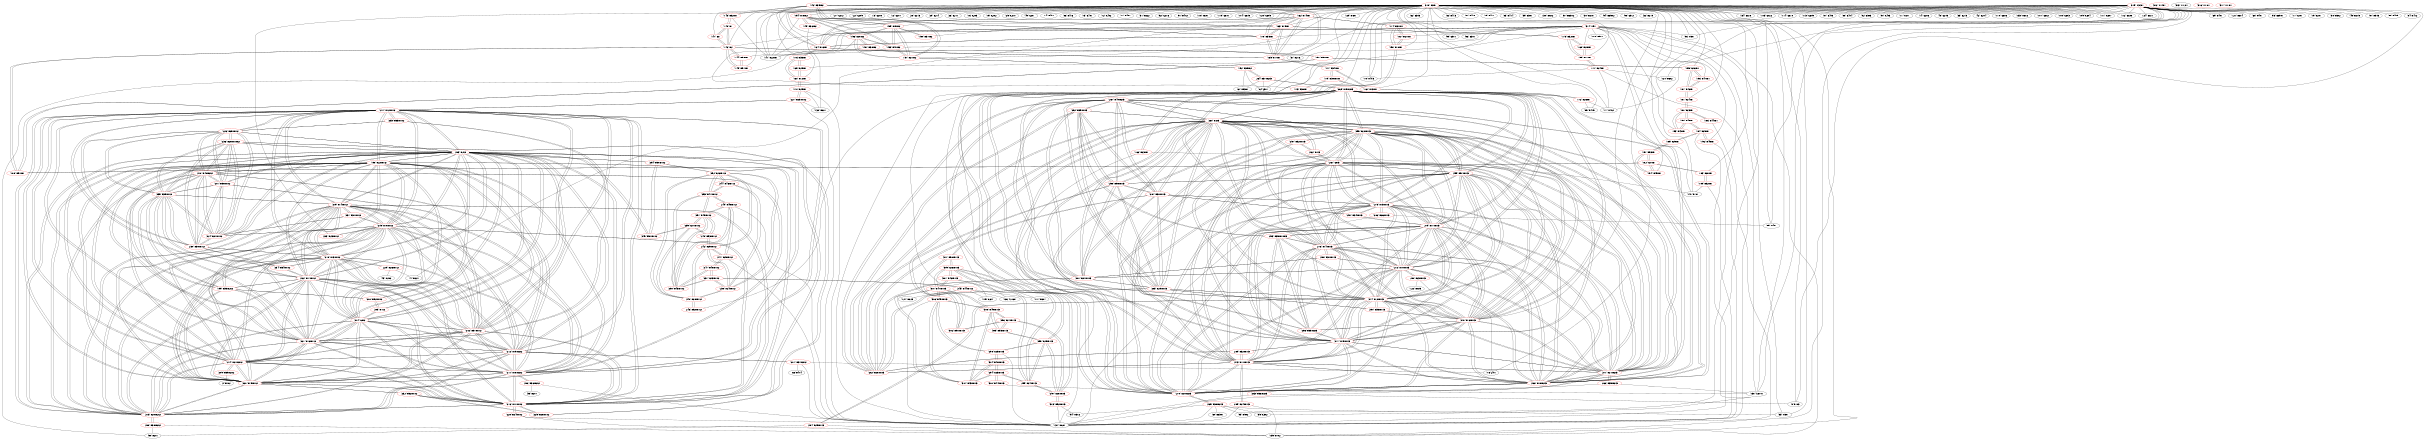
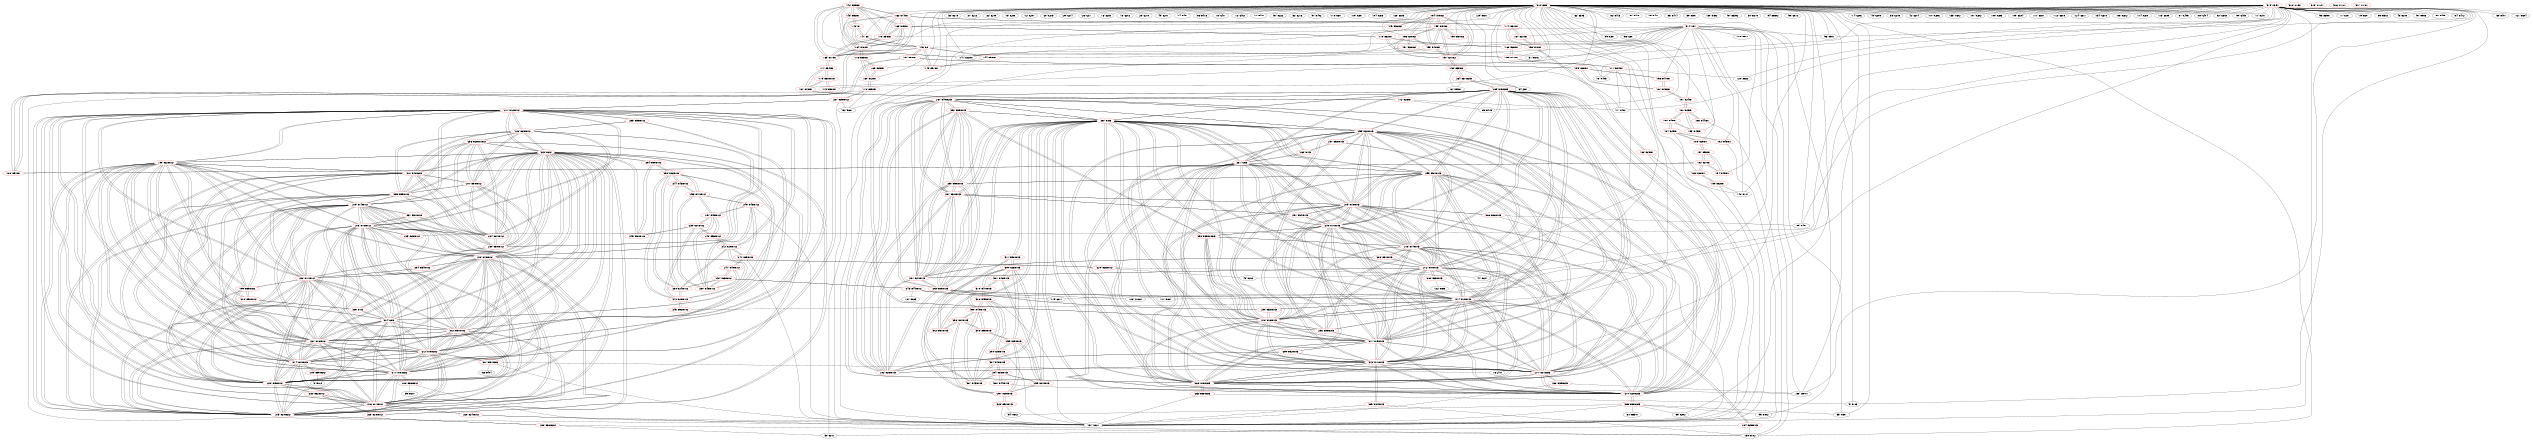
node "(313) +1.2V": color black -> red
node "(68) Q401": removed
edge "(318) GND" -- "(278) T16_T1_3": now "(318) GND" -- "(43) U202"
